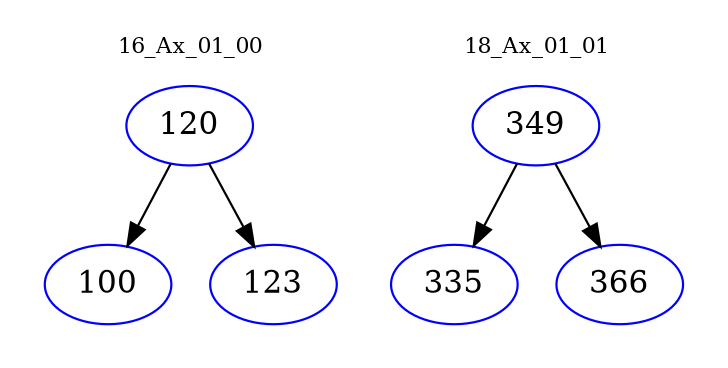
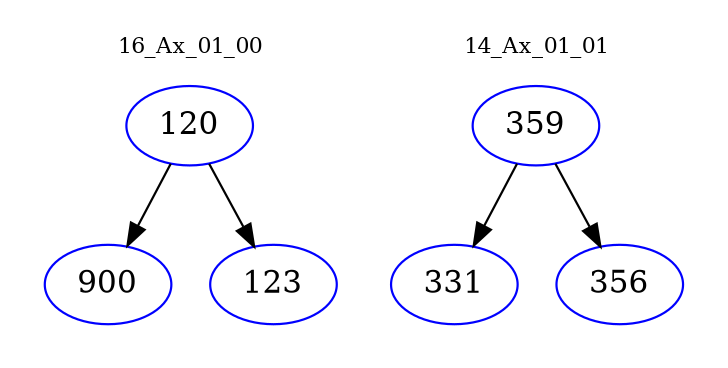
cluster "18_Ax_01_01": label "18_Ax_01_01" -> "14_Ax_01_01"
node "349": label "349" -> "359"
node "100": label "100" -> "900"
node "335": label "335" -> "331"
node "366": label "366" -> "356"
